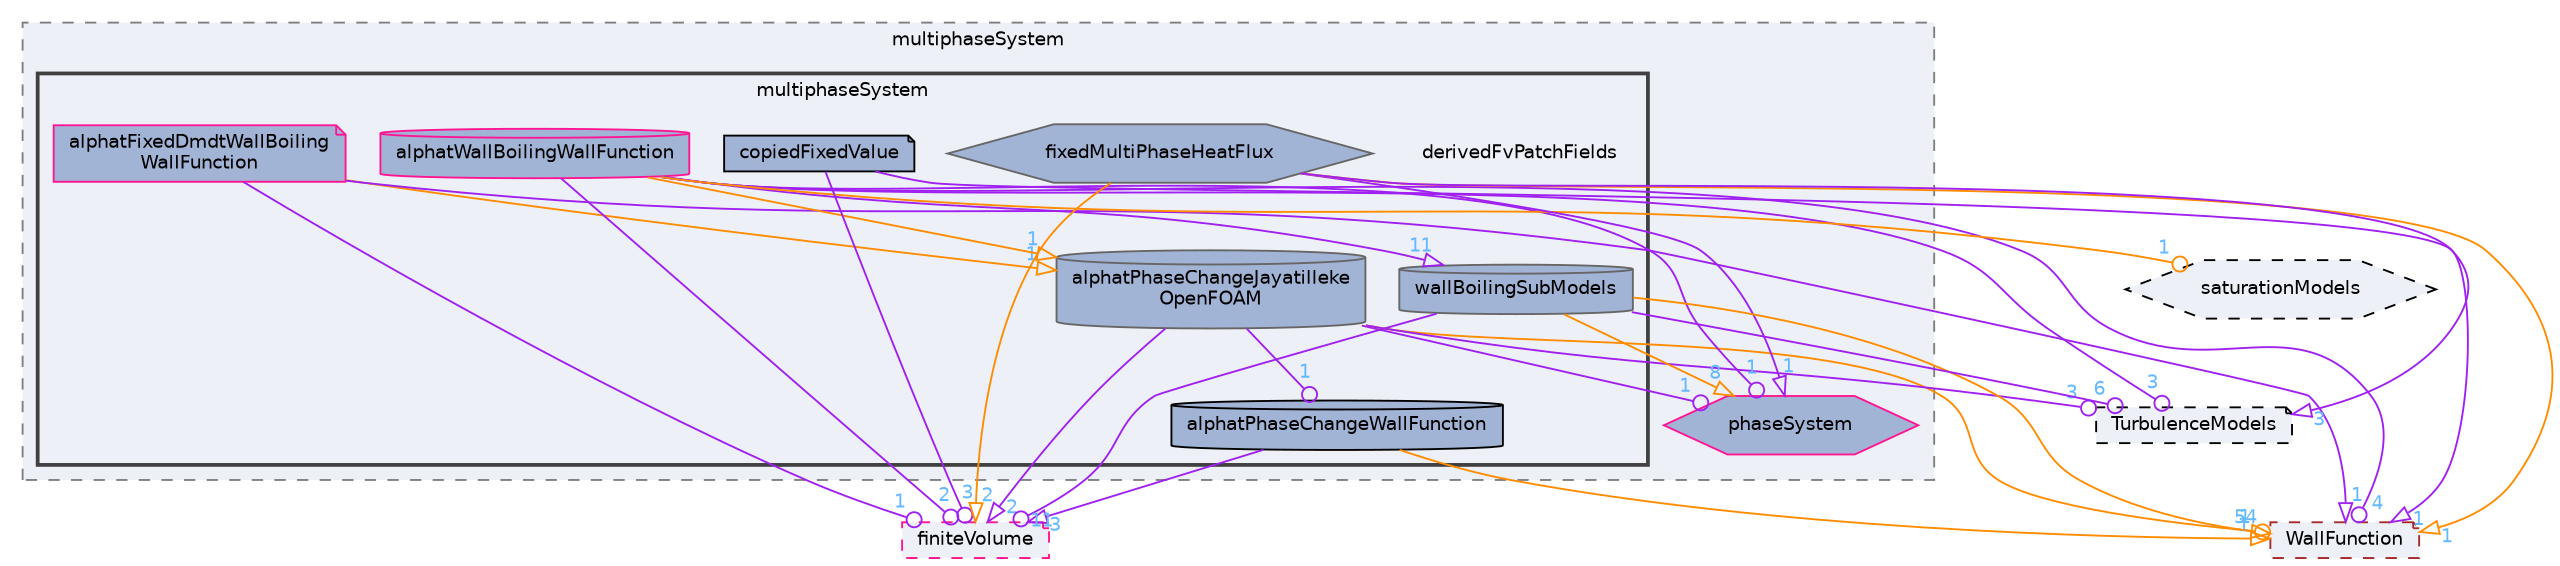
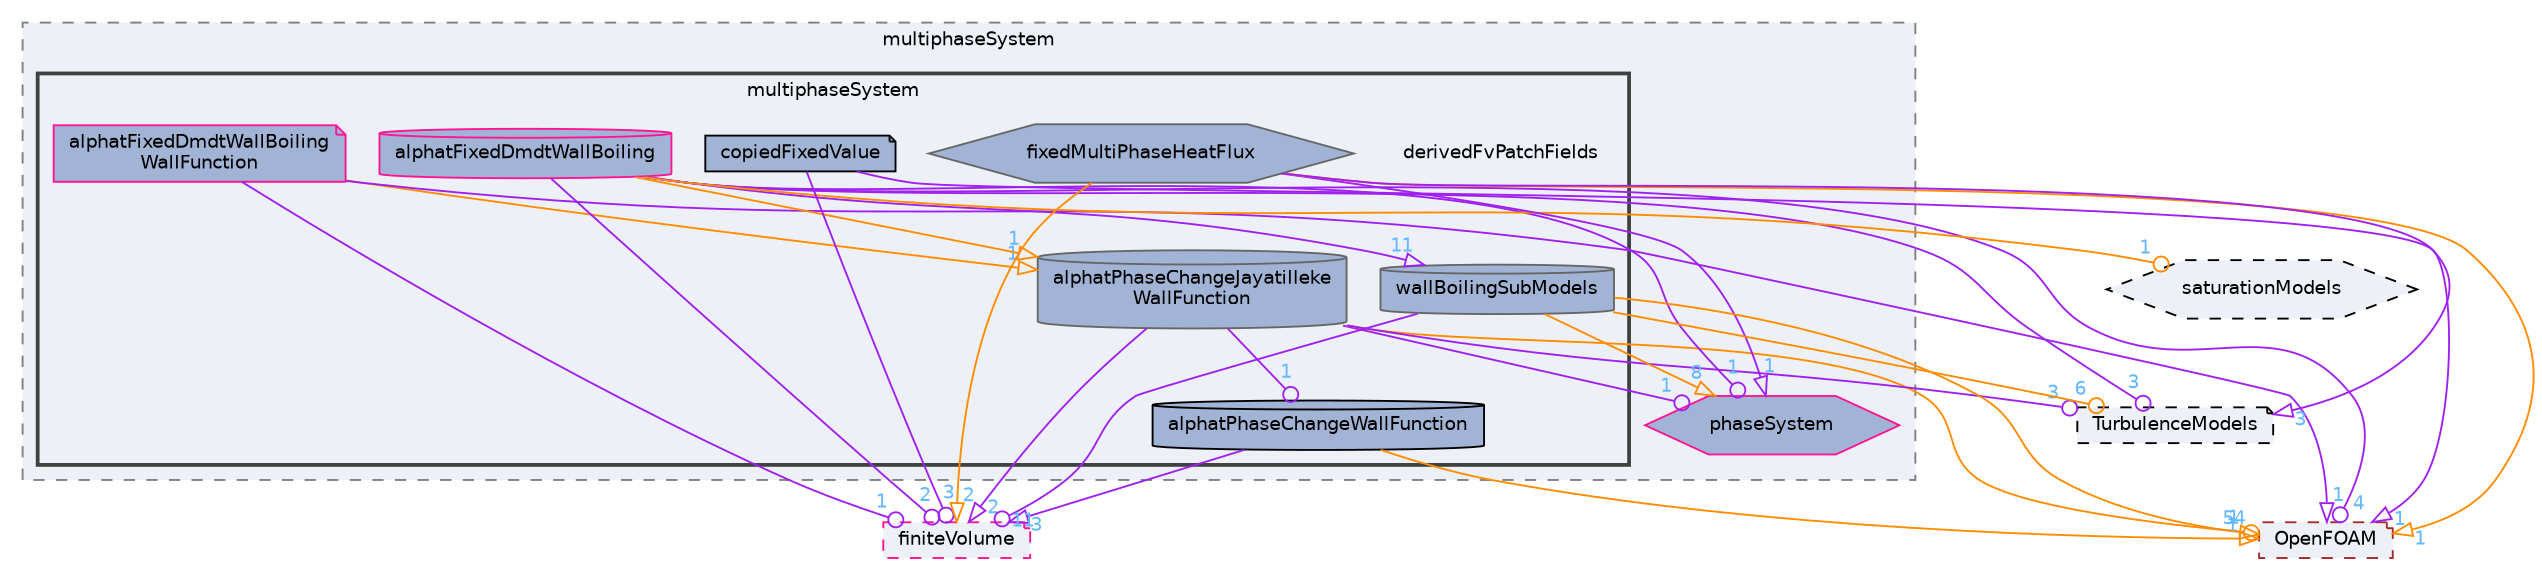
node "alphatWallBoilingWallFunction": label "alphatWallBoilingWallFunction" -> "alphatFixedDmdtWallBoiling"
node "alphatPhaseChangeJayatilleke OpenFOAM": label "alphatPhaseChangeJayatilleke OpenFOAM" -> "alphatPhaseChangeJayatilleke WallFunction"
edge "wallBoilingSubModels" -> "TurbulenceModels": color purple -> darkorange
node "WallFunction": label "WallFunction" -> "OpenFOAM"
